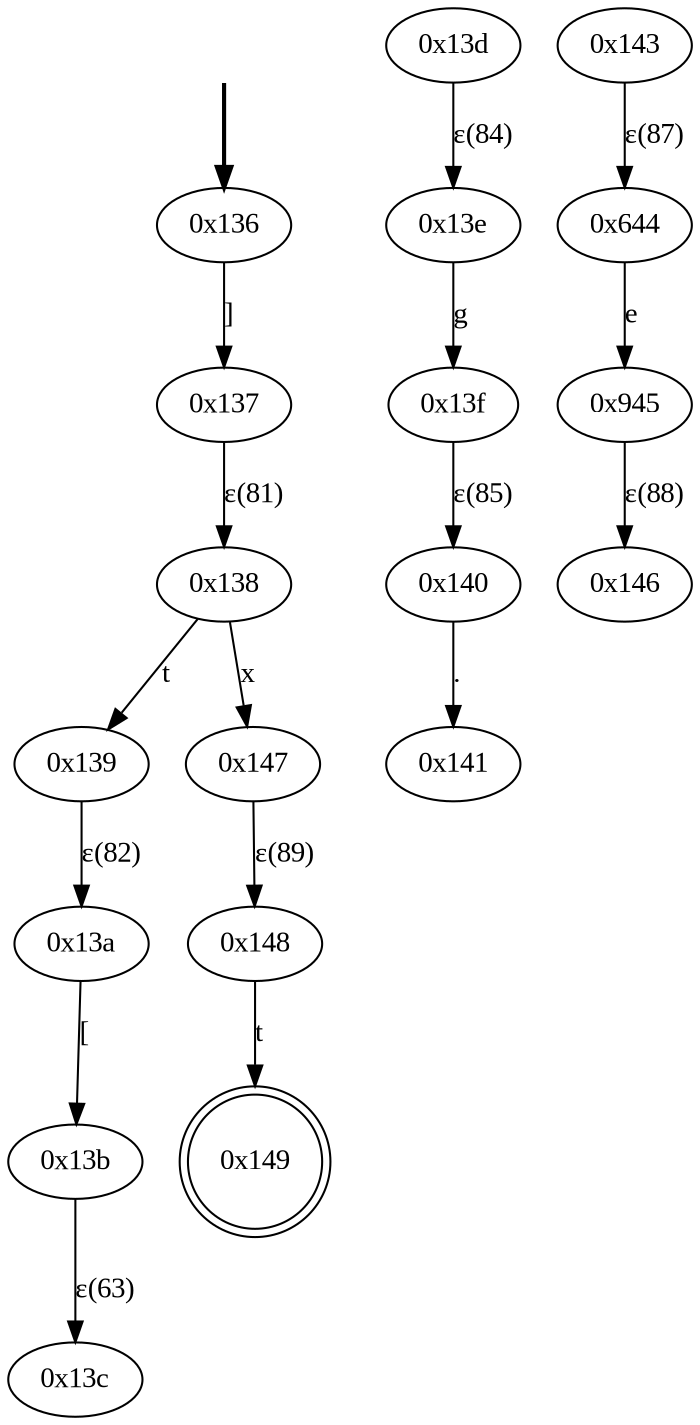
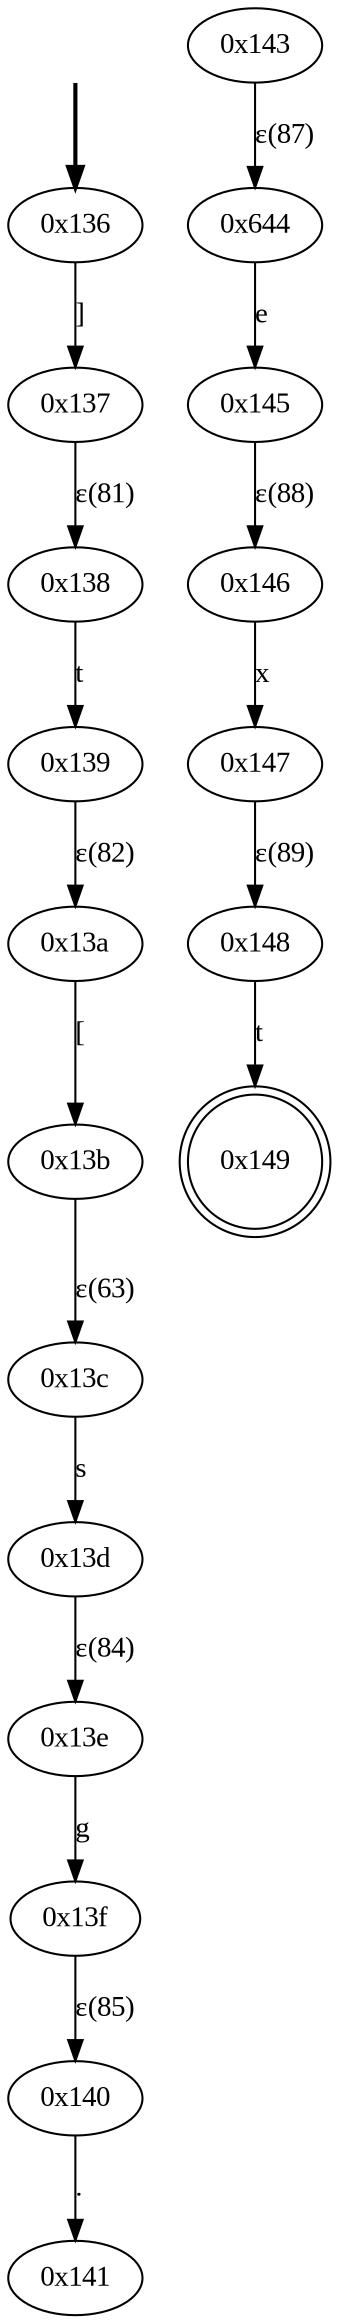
node "0x945": label "0x945" -> "0x145"
edge "0x138" -> "0x147": now "0x146" -> "0x147"
edge "0x13c" -> "0x13d": added, label "s"
